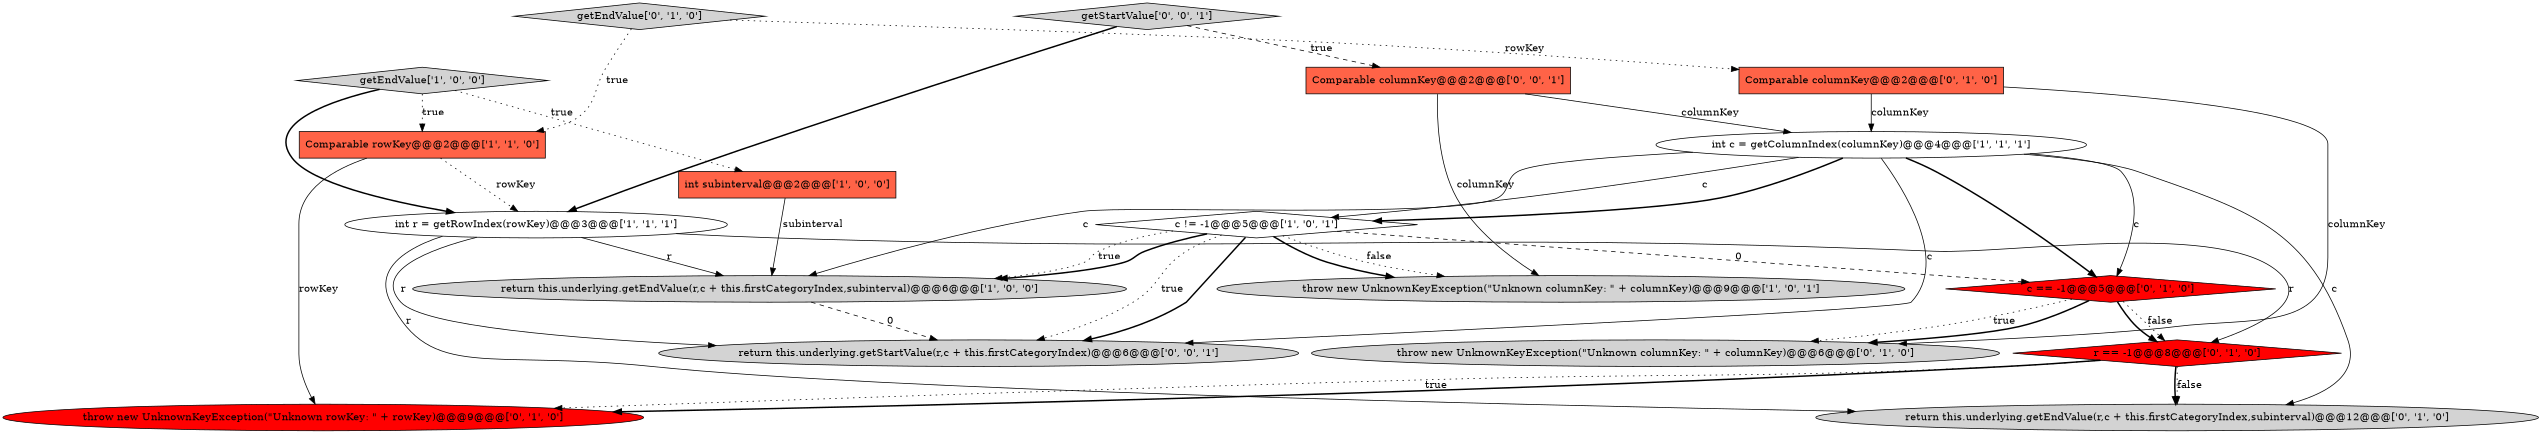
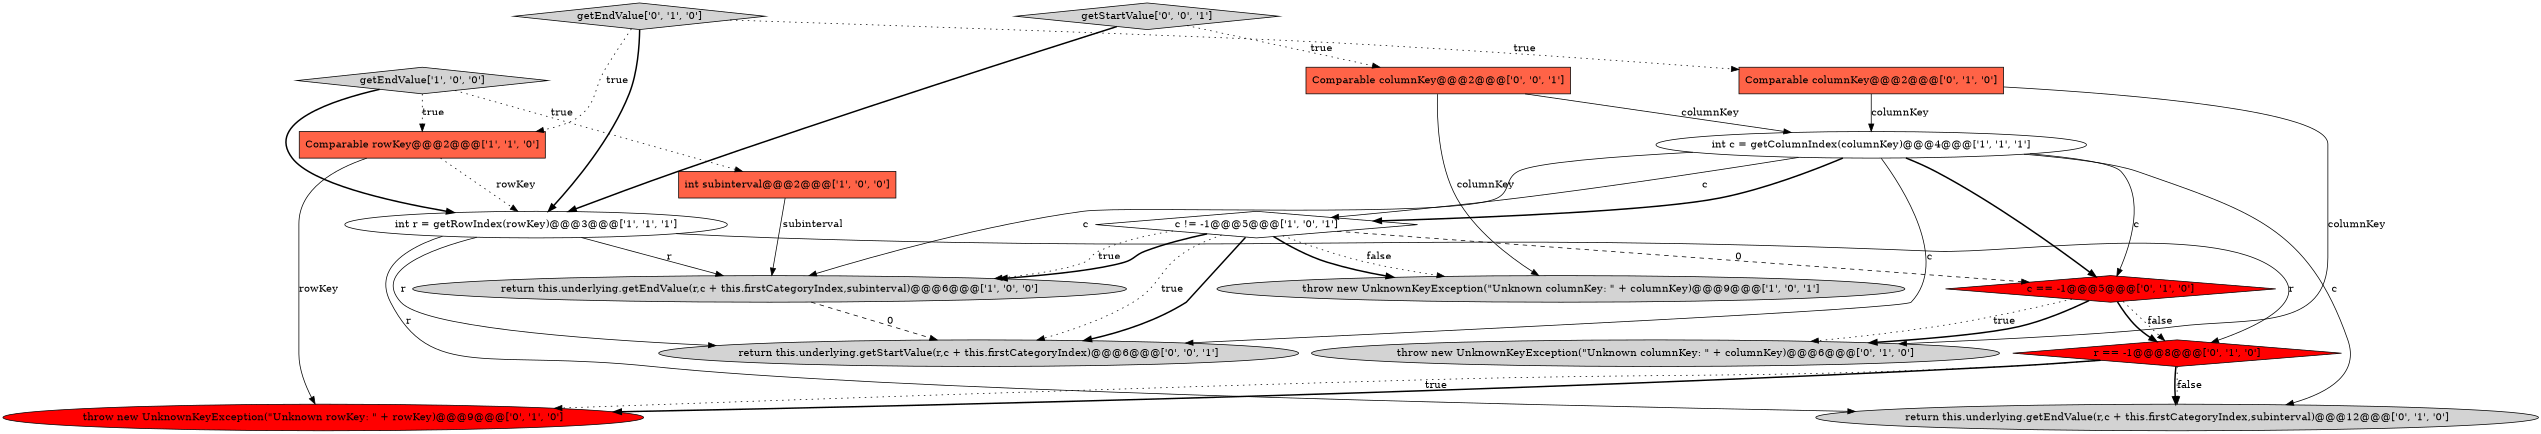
edge "getStartValue['0', '0', '1']" -> "Comparable columnKey@@@2@@@['0', '0', '1']": style dashed -> dotted
edge "getEndValue['0', '1', '0']" -> "Comparable columnKey@@@2@@@['0', '1', '0']": label "rowKey" -> "true"
edge "getEndValue['0', '1', '0']" -> "int r = getRowIndex(rowKey)@@@3@@@['1', '1', '1']": added
